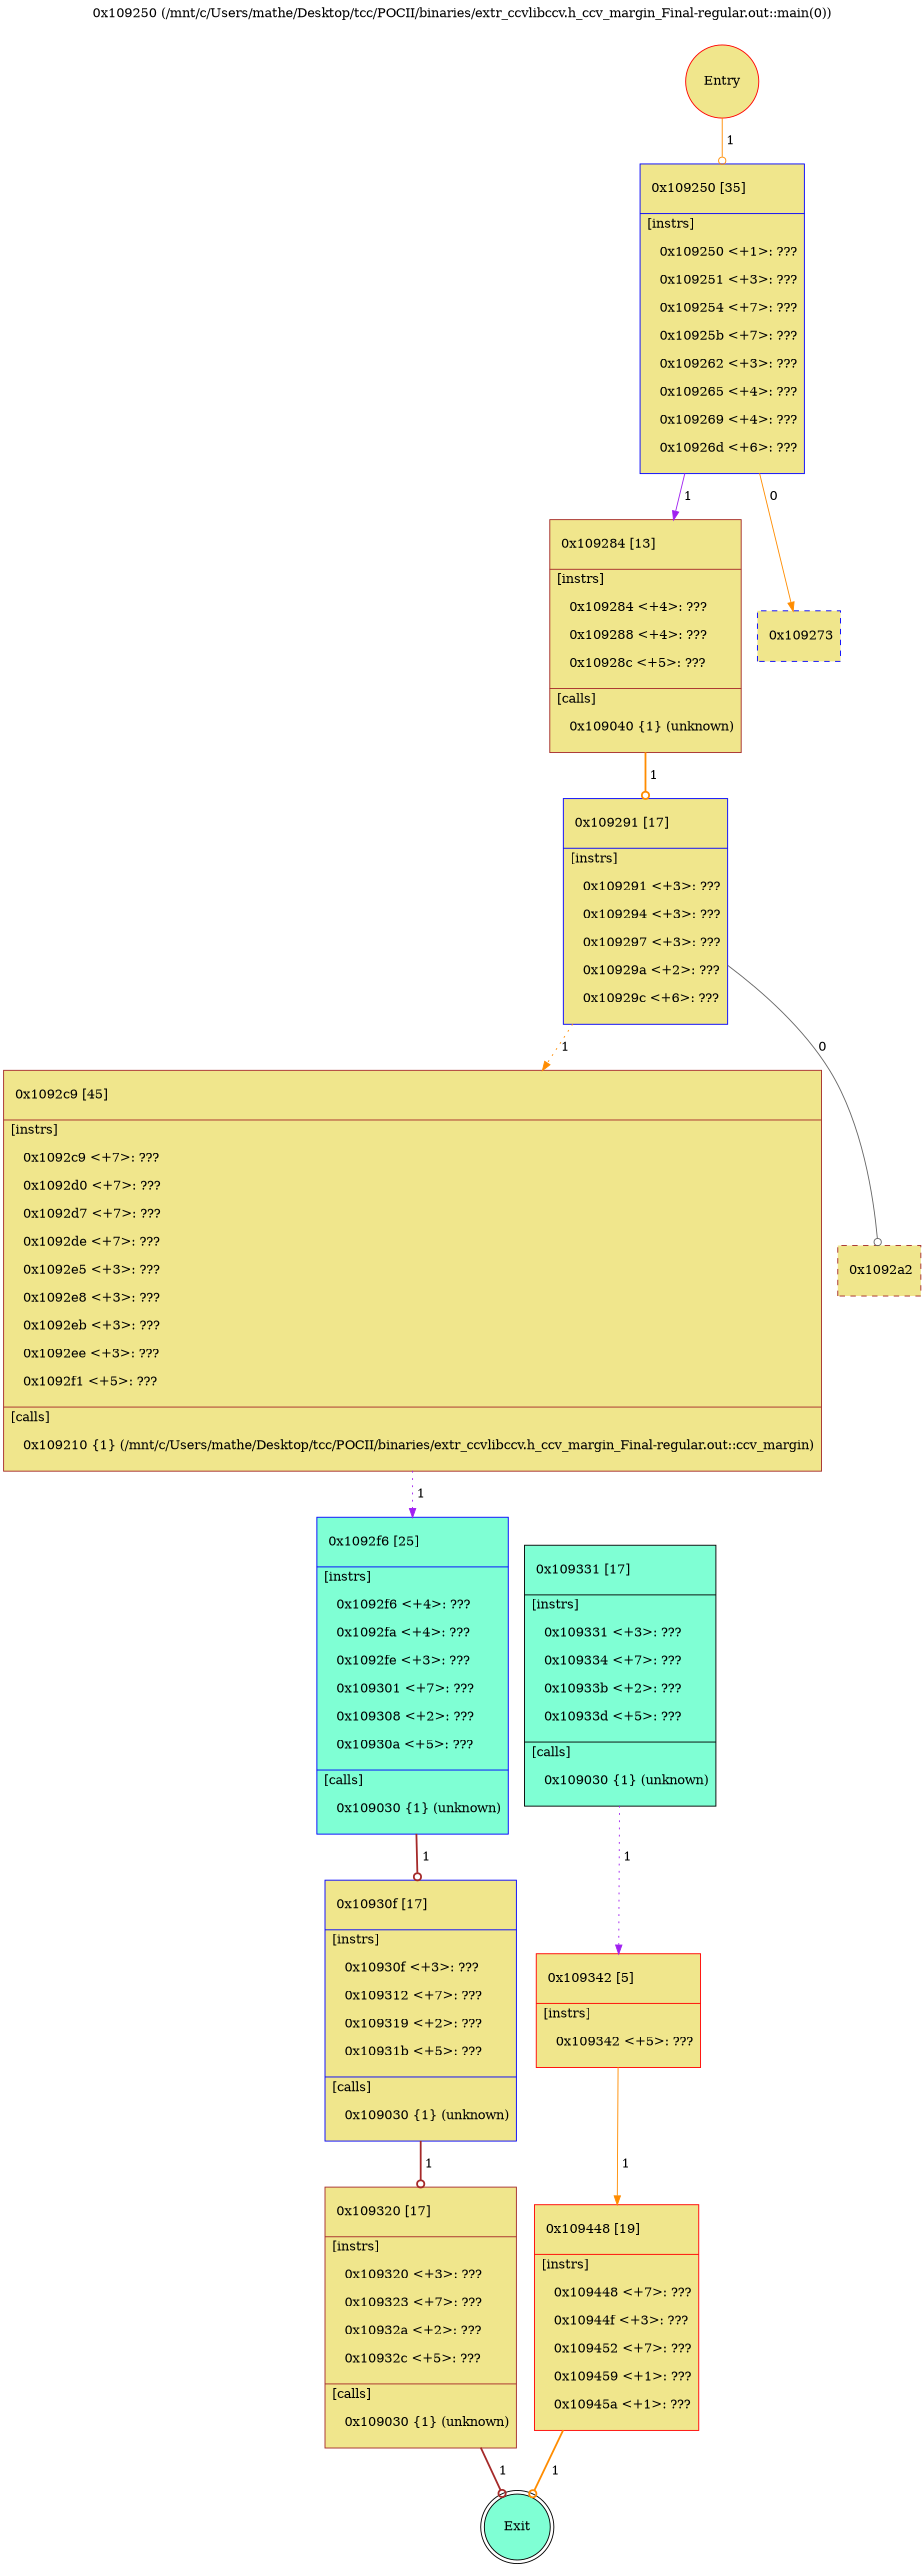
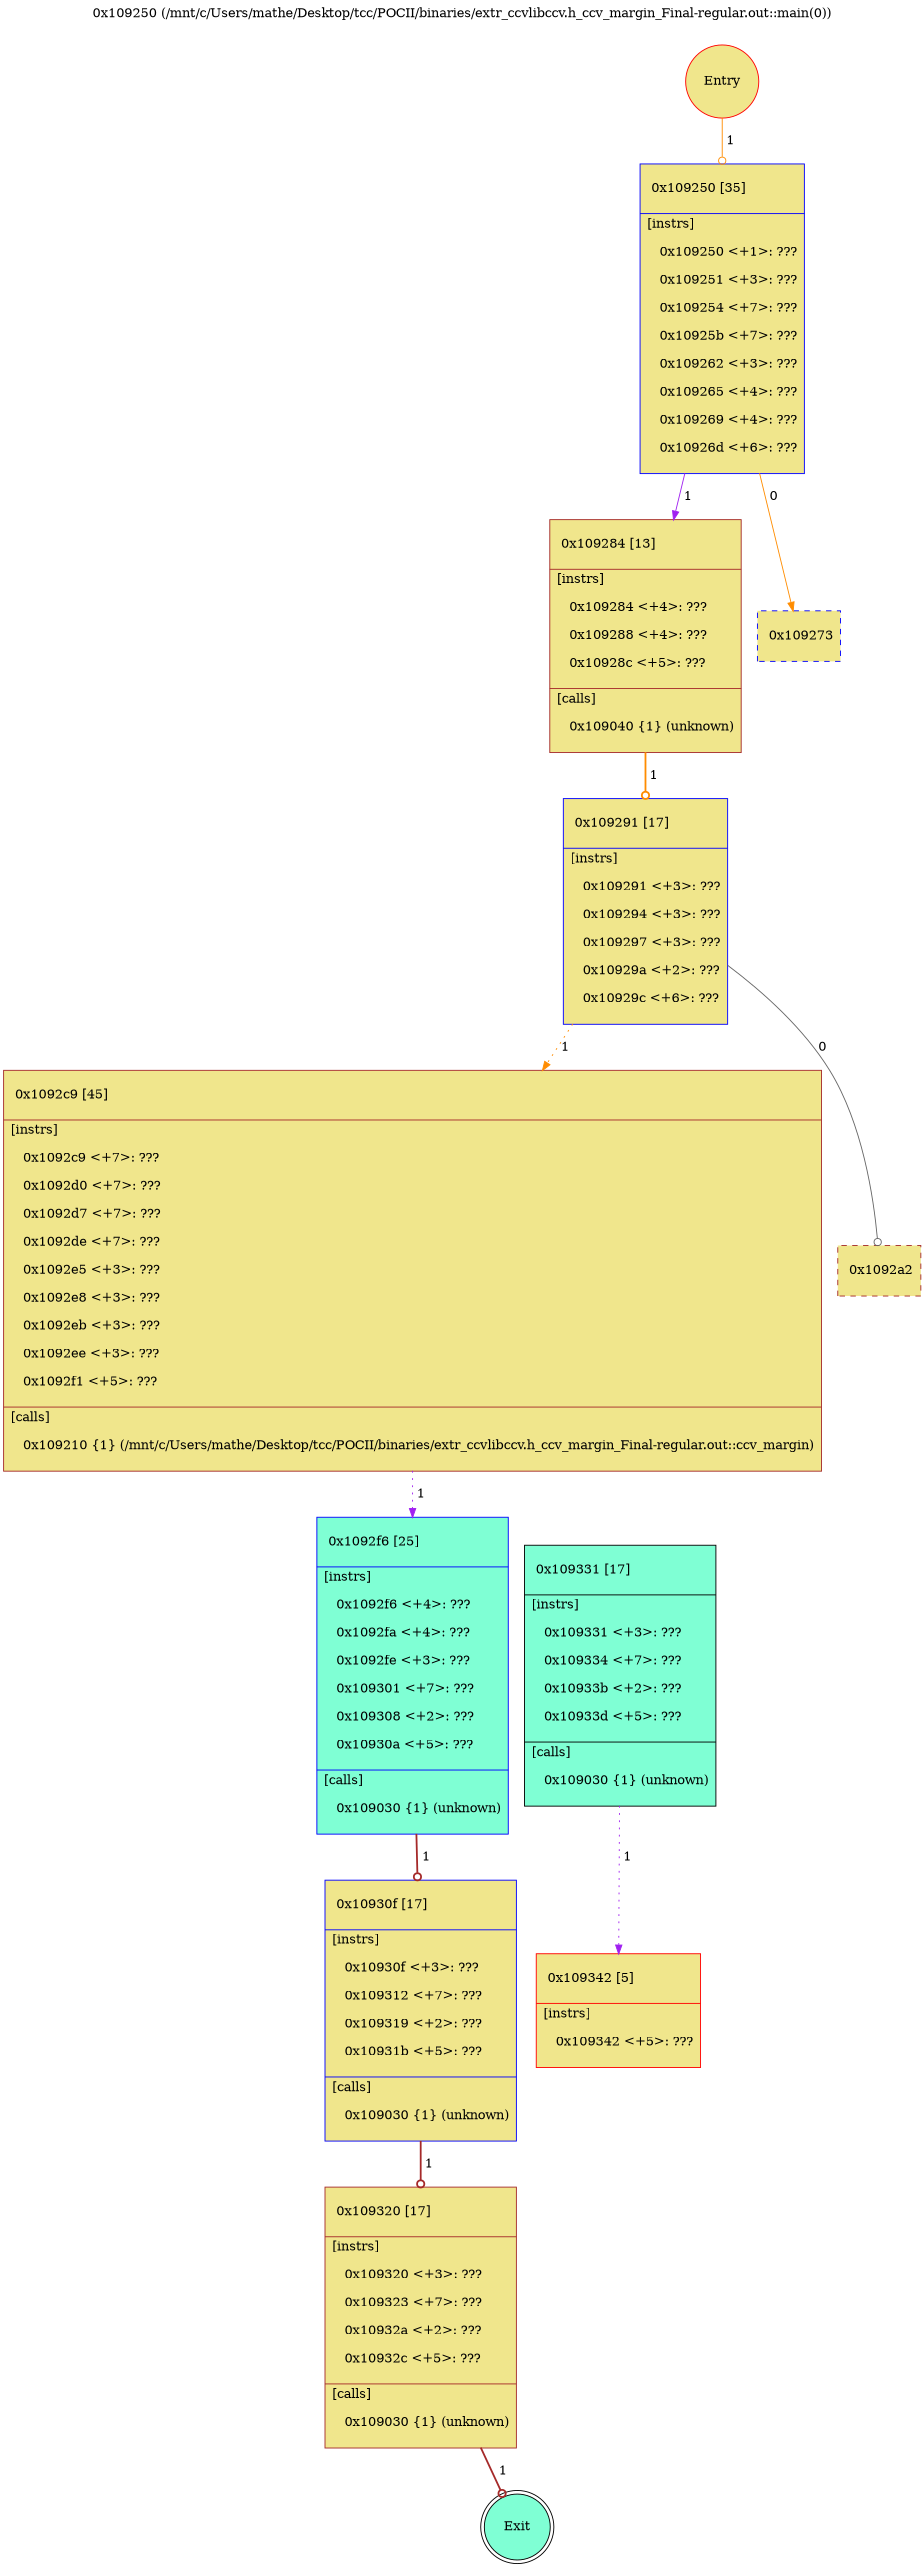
node "0x109448 [19]": removed
